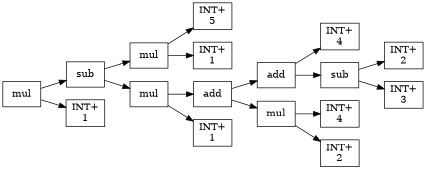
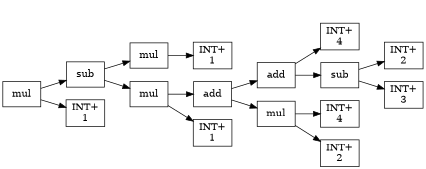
node "INT+ 5": removed
